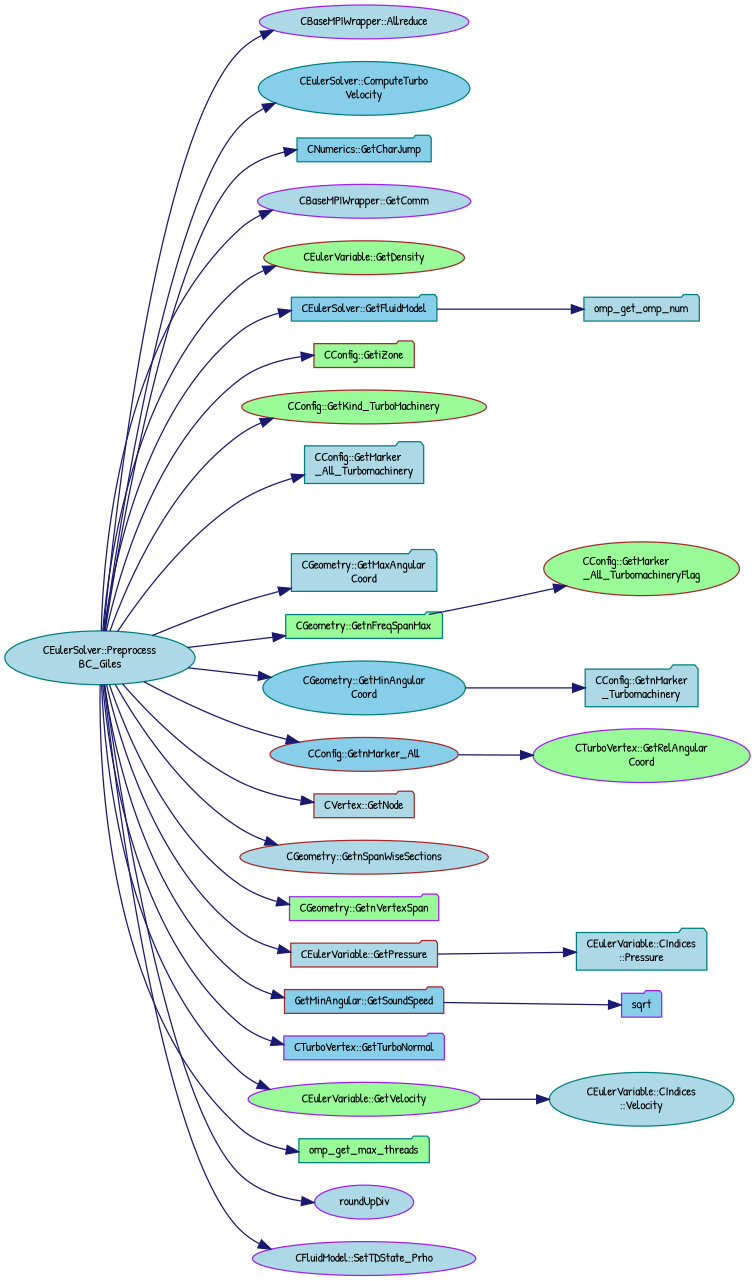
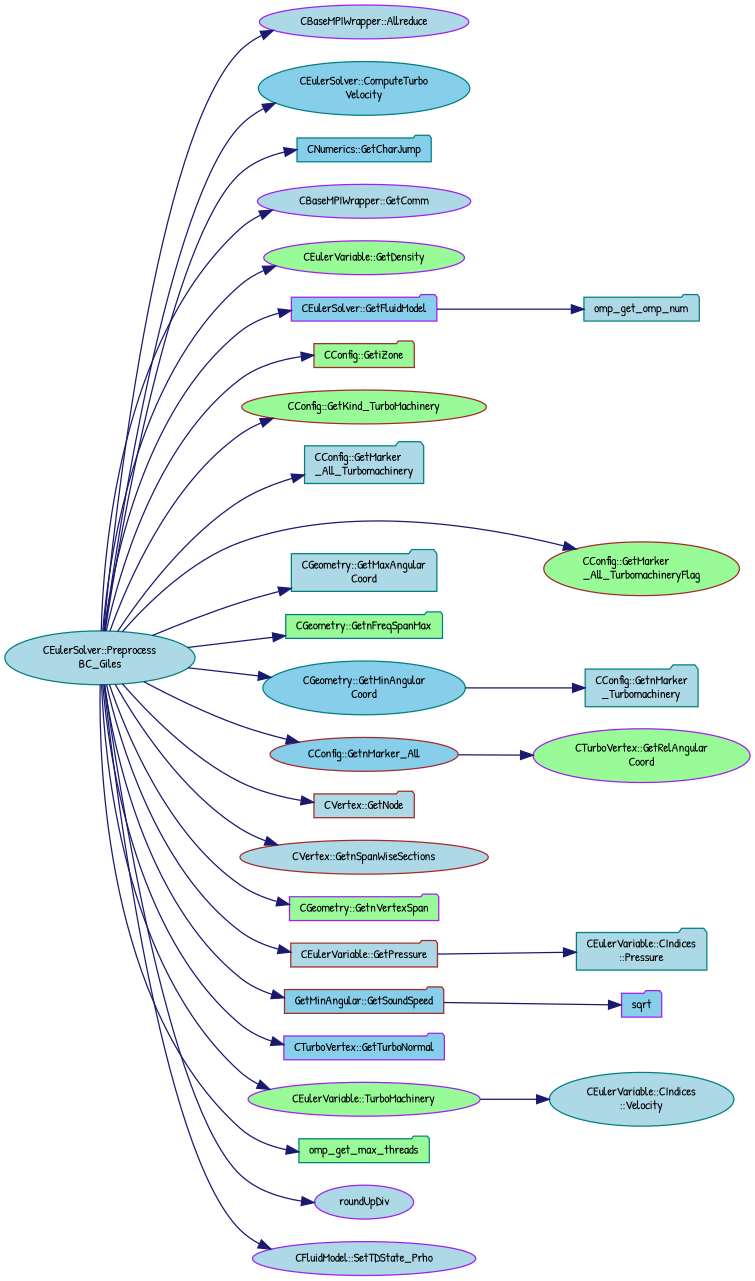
node "CEulerVariable::GetDensity": color brown -> purple
node "CEulerSolver::GetFluidModel": color teal -> purple
edge "CGeometry::GetnFreqSpanMax" -> "CConfig::GetMarker _All_TurbomachineryFlag": now "CEulerSolver::Preprocess BC_Giles" -> "CConfig::GetMarker _All_TurbomachineryFlag"
node "CGeometry::GetnSpanWiseSections": label "CGeometry::GetnSpanWiseSections" -> "CVertex::GetnSpanWiseSections"
node "CEulerVariable::GetVelocity": label "CEulerVariable::GetVelocity" -> "CEulerVariable::TurboMachinery"
